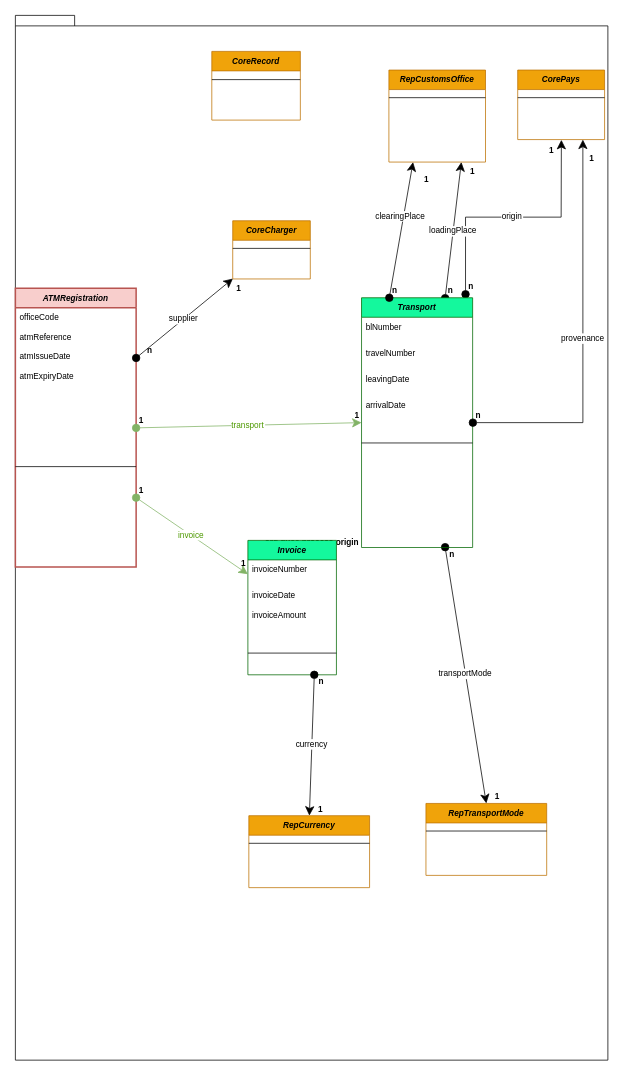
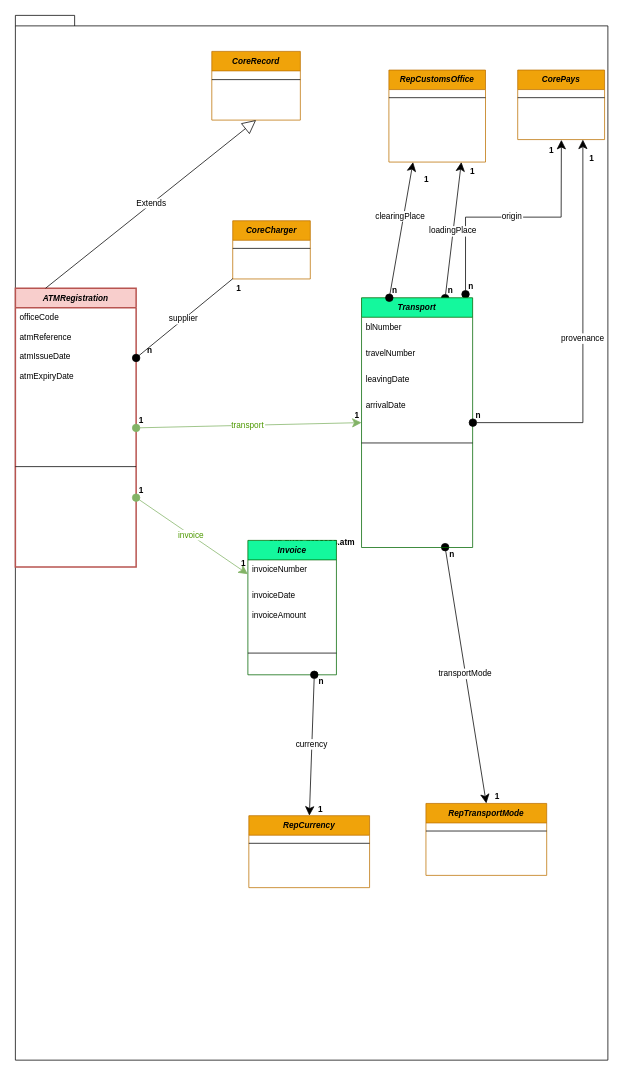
edge "ATMRegistration" -> "CoreRecord": added, label "Extends"
edge "CoreCharger" -- "ATMRegistration": arrowhead classic -> none
node "org.guce.process.origin": label "org.guce.process.origin" -> "org.guce.process.atm"
